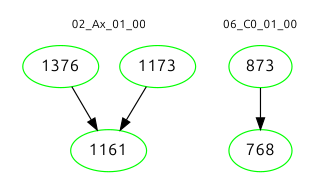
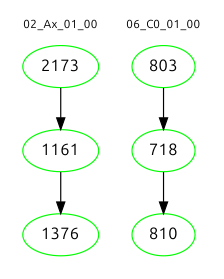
node "1173": label "1173" -> "2173"
node "873": label "873" -> "803"
edge "1376" -> "1161": reversed
node "768": label "768" -> "718"
node "810": added
